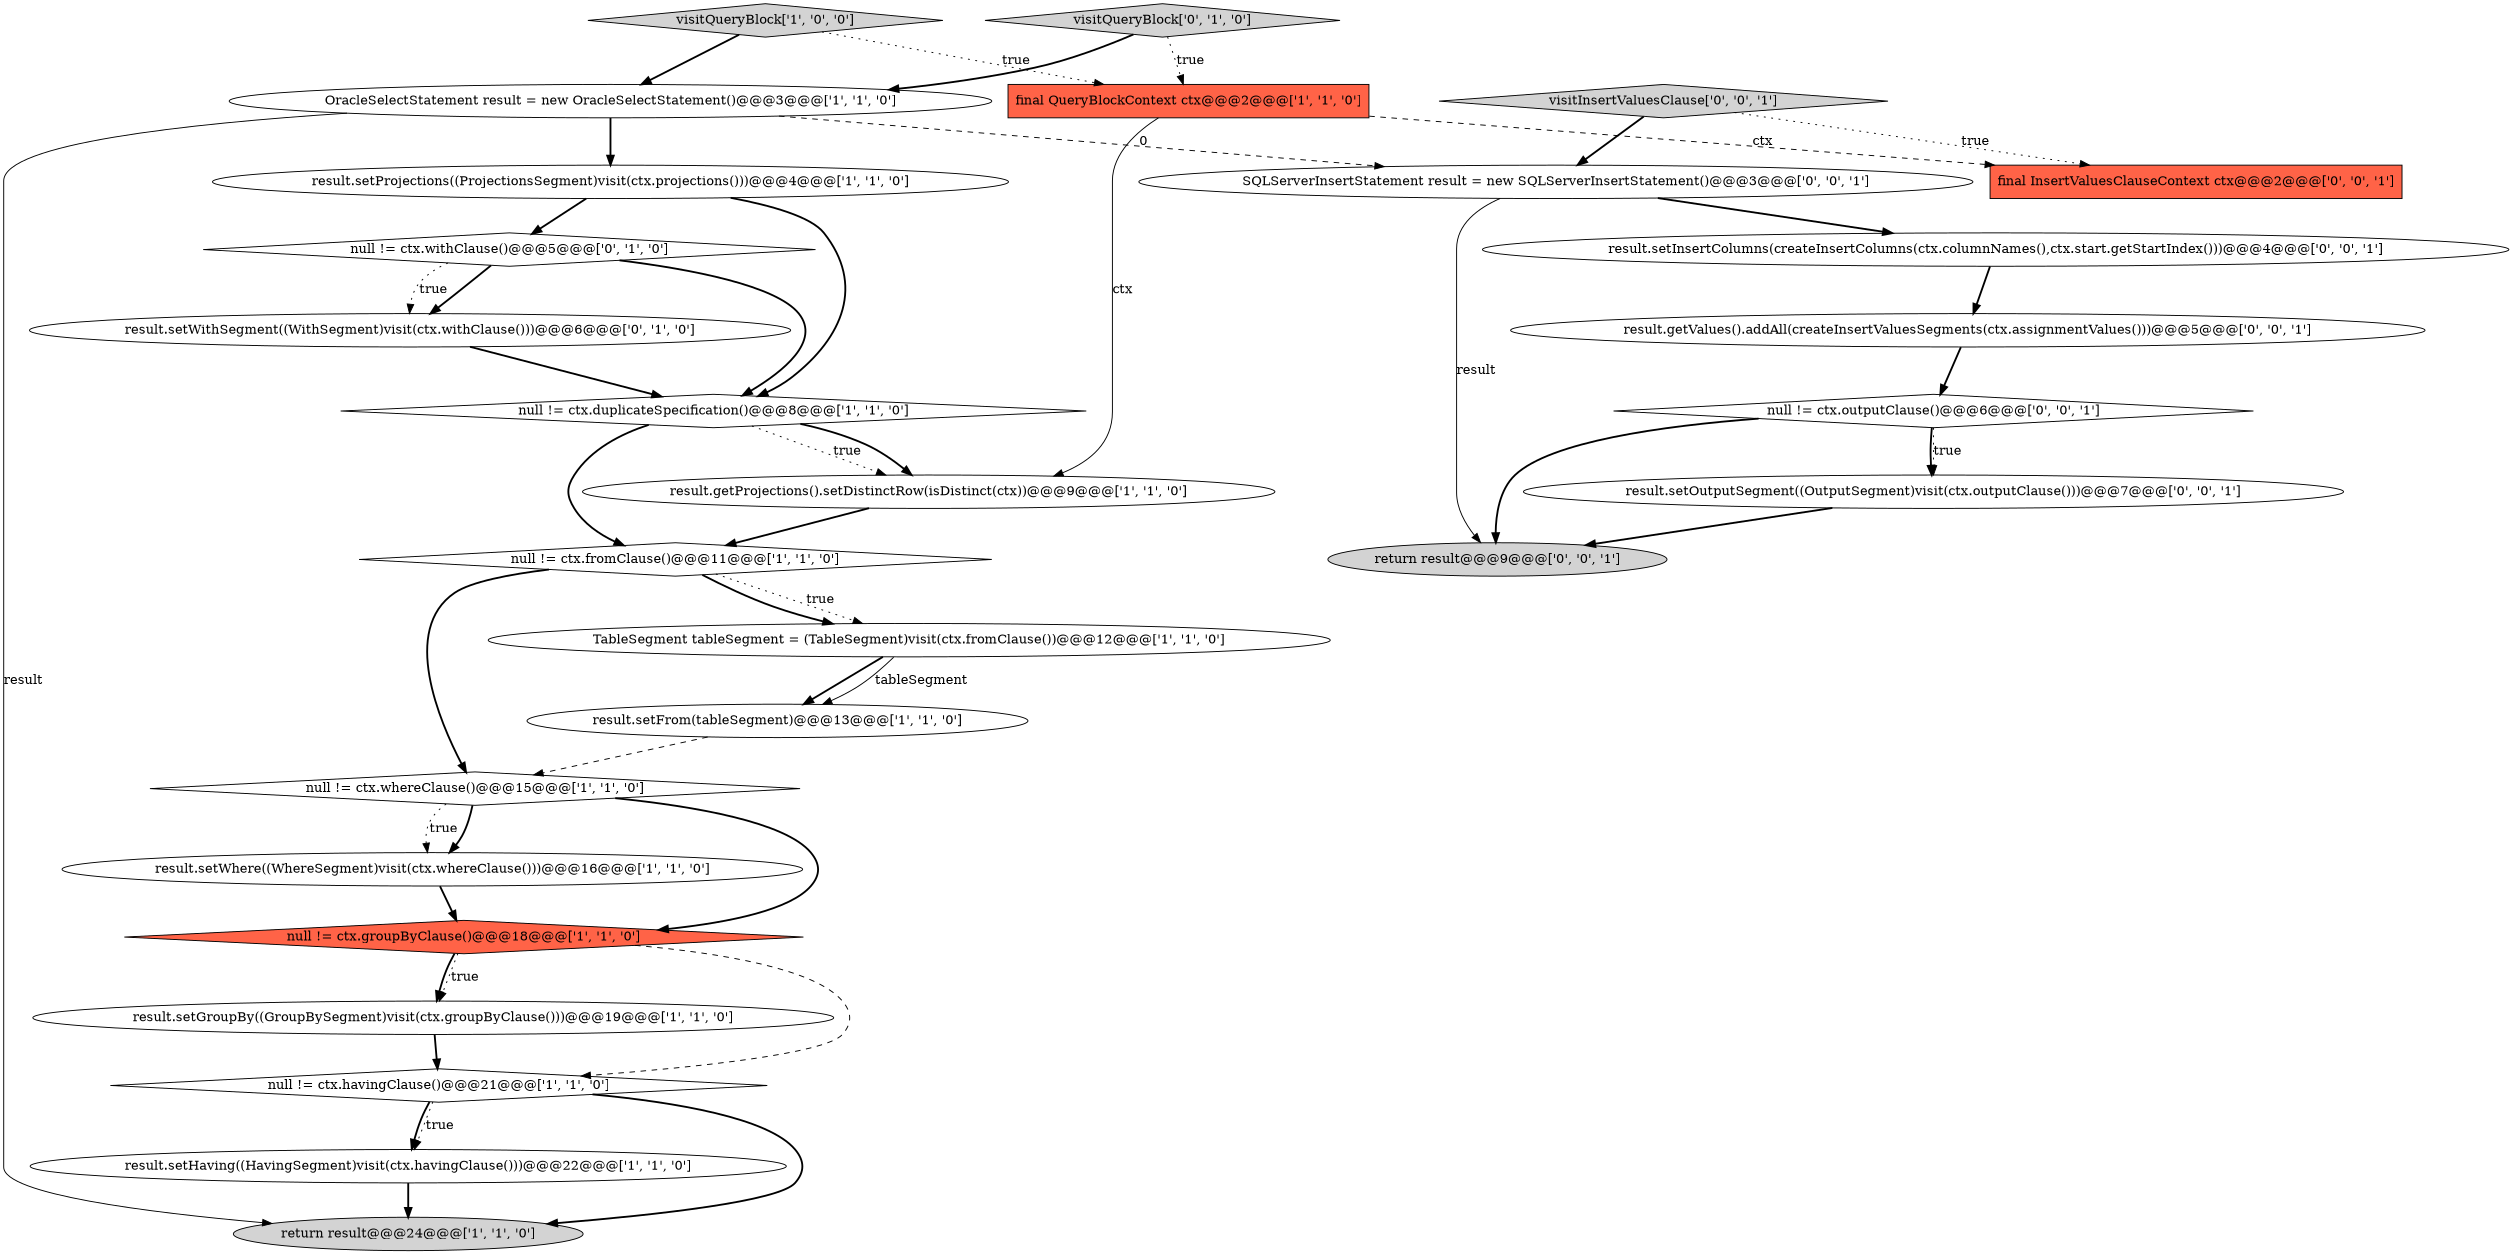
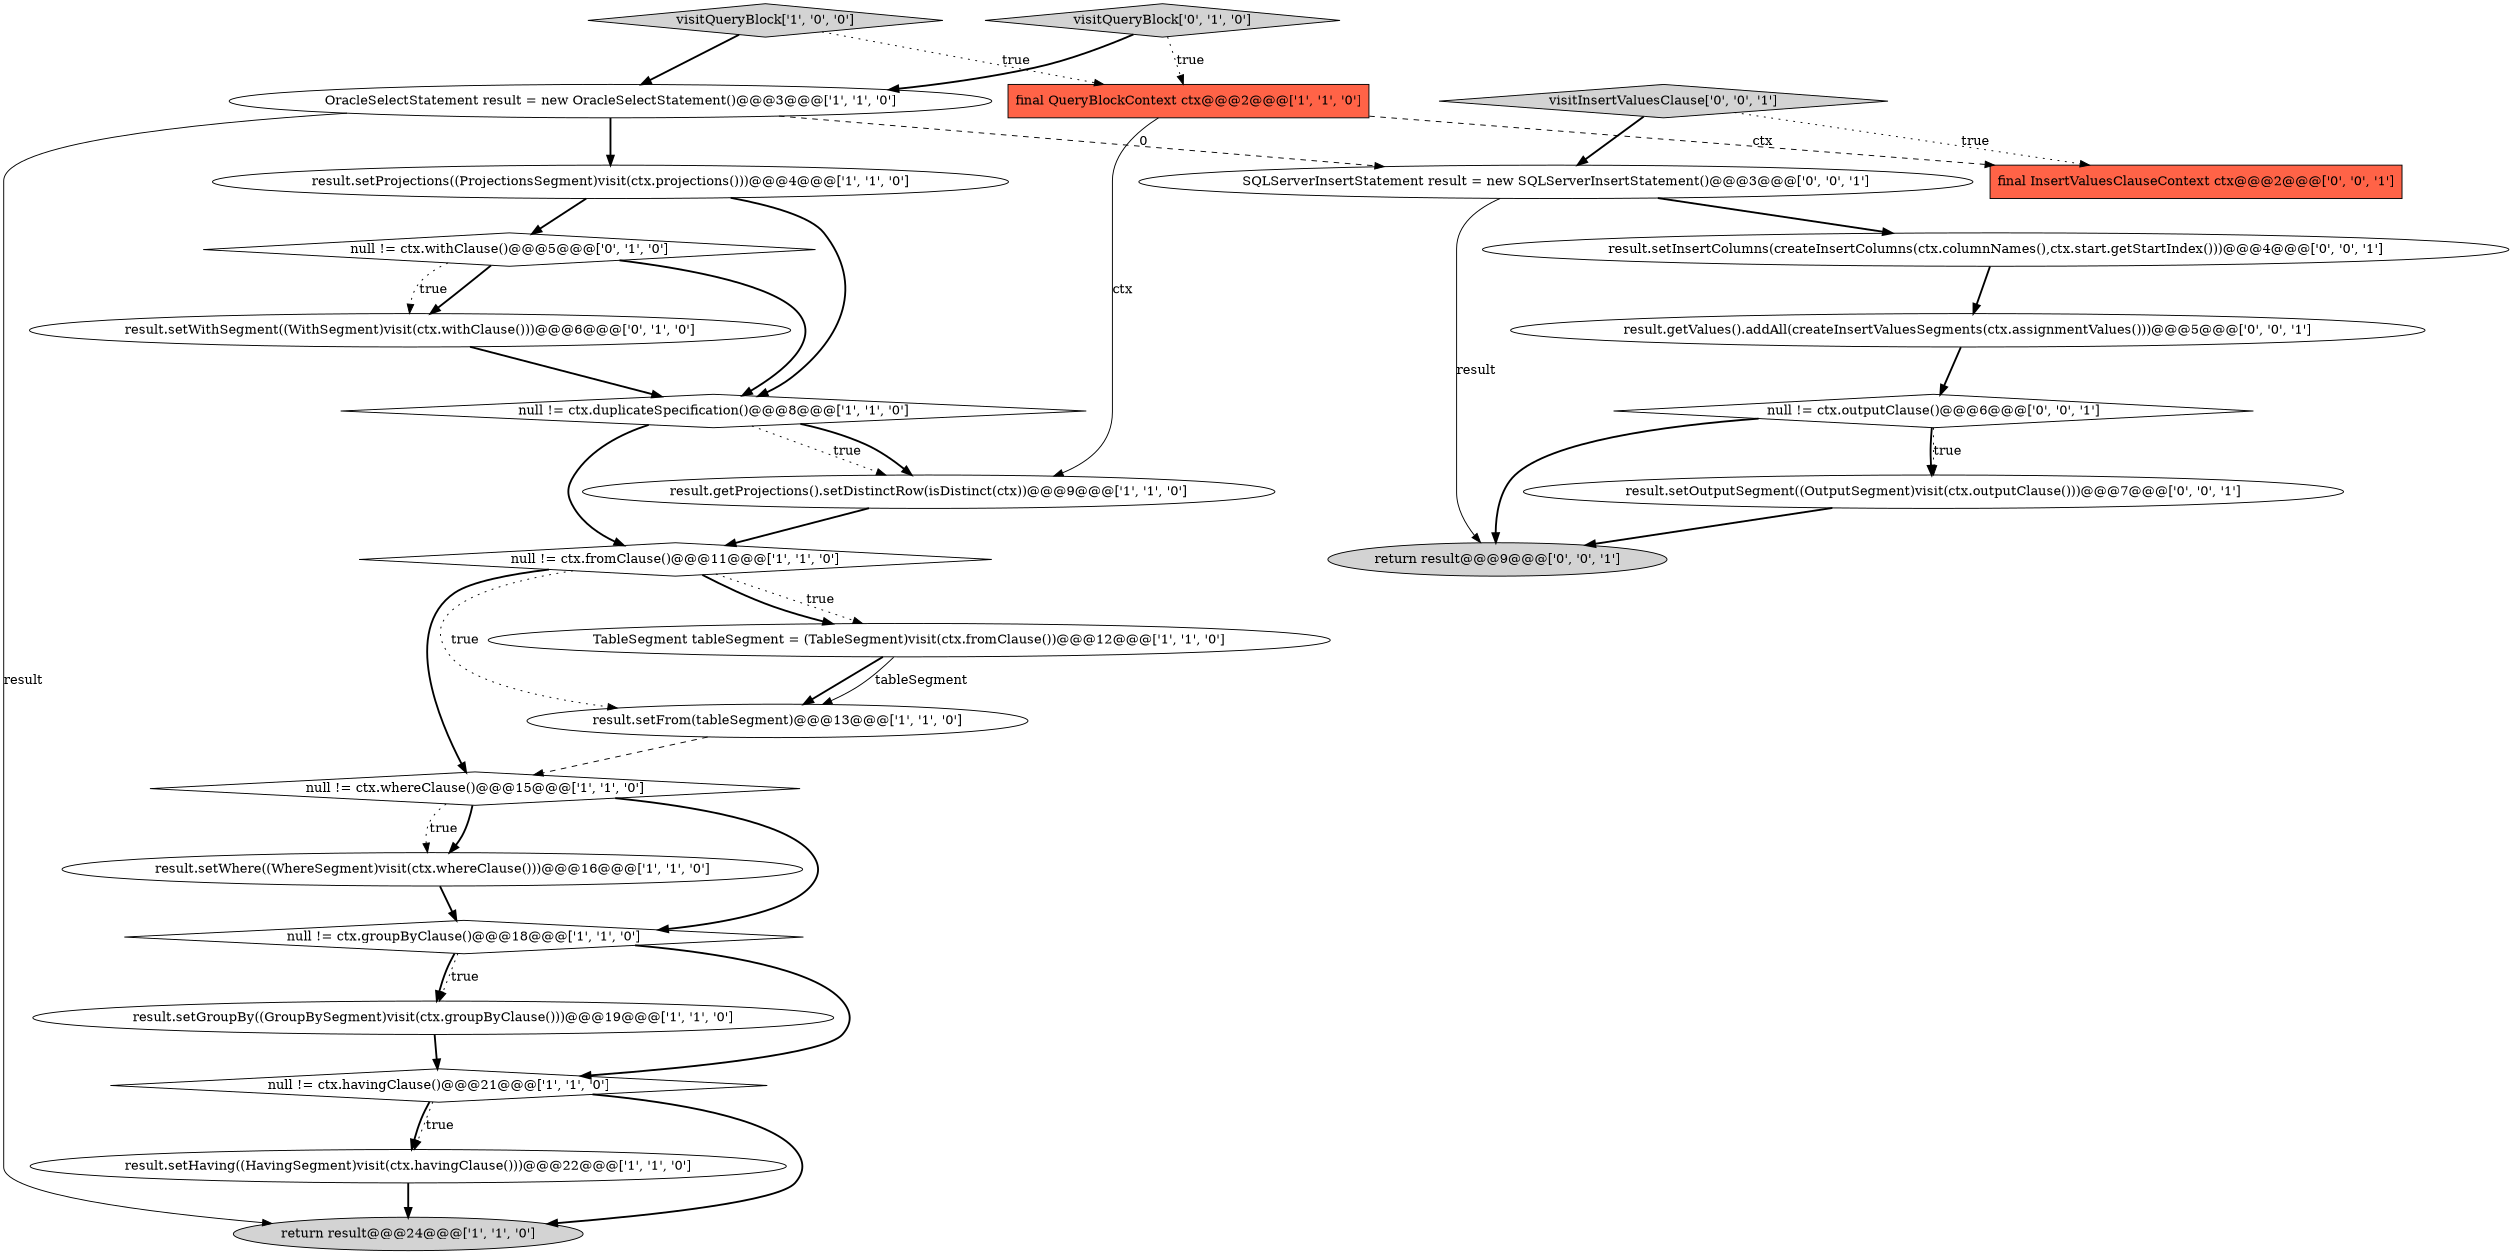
edge "null != ctx.fromClause()@@@11@@@['1', '1', '0']" -> "result.setFrom(tableSegment)@@@13@@@['1', '1', '0']": added, label "true"
node "null != ctx.groupByClause()@@@18@@@['1', '1', '0']": fillcolor tomato -> white
edge "null != ctx.groupByClause()@@@18@@@['1', '1', '0']" -> "null != ctx.havingClause()@@@21@@@['1', '1', '0']": style dashed -> bold
